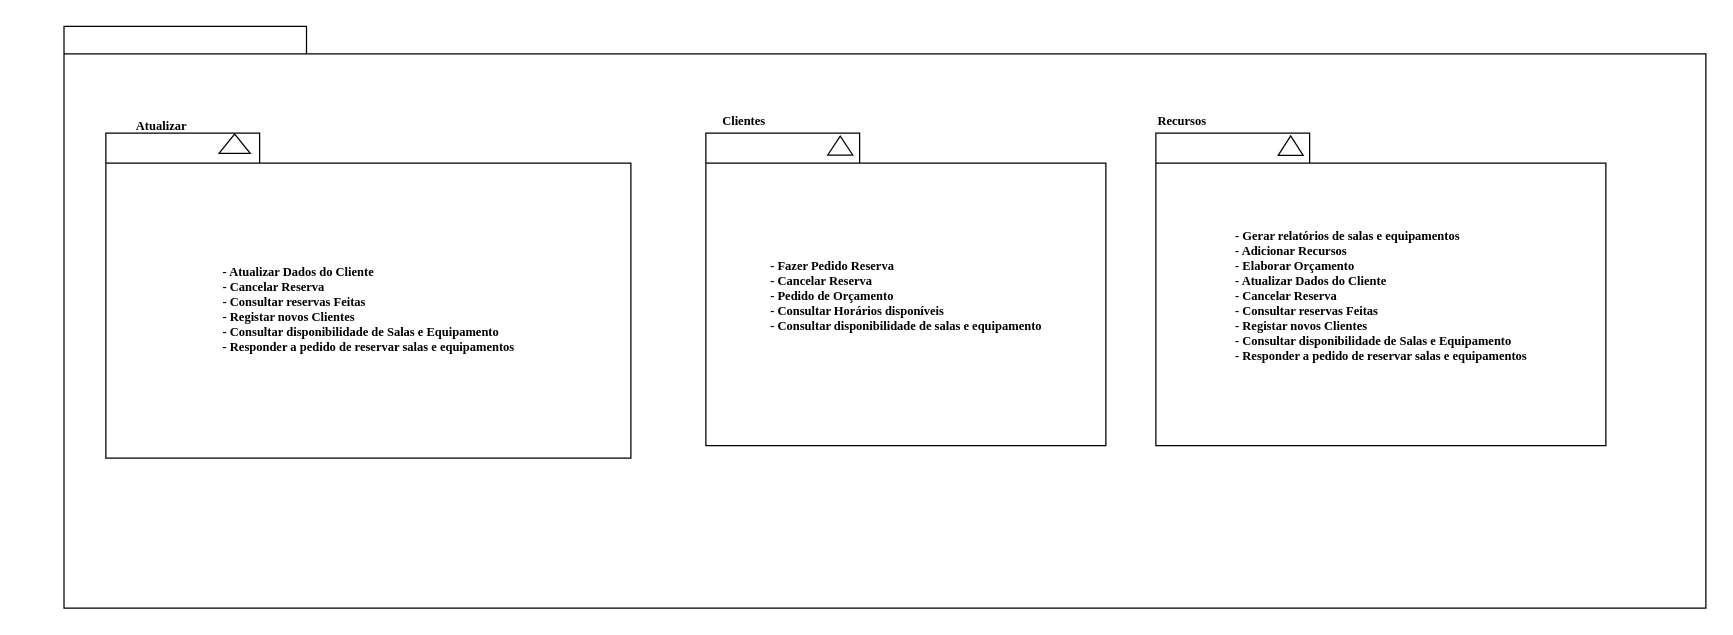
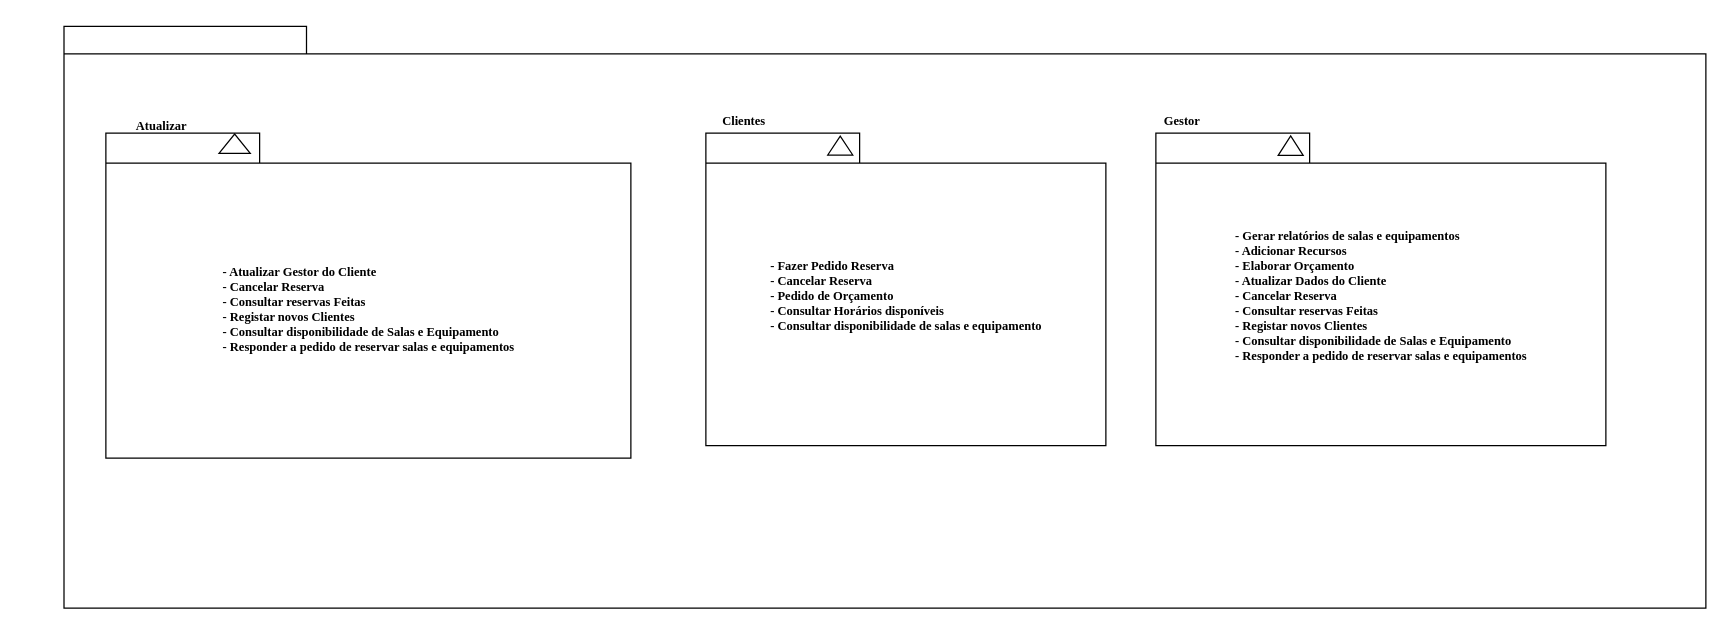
node "Recursos": label "Recursos" -> "Gestor"
node "- Atualizar Dados do Cliente - Cancelar Reserva - Consultar reservas Feitas - Registar novos Clientes - Consultar disponibilidade de Salas e Equipamento - Responder a pedido de reservar salas e equipamentos": label "- Atualizar Dados do Cliente - Cancelar Reserva - Consultar reservas Feitas - Registar novos Clientes - Consultar disponibilidade de Salas e Equipamento - Responder a pedido de reservar salas e equipamentos" -> "- Atualizar Gestor do Cliente - Cancelar Reserva - Consultar reservas Feitas - Registar novos Clientes - Consultar disponibilidade de Salas e Equipamento - Responder a pedido de reservar salas e equipamentos"
